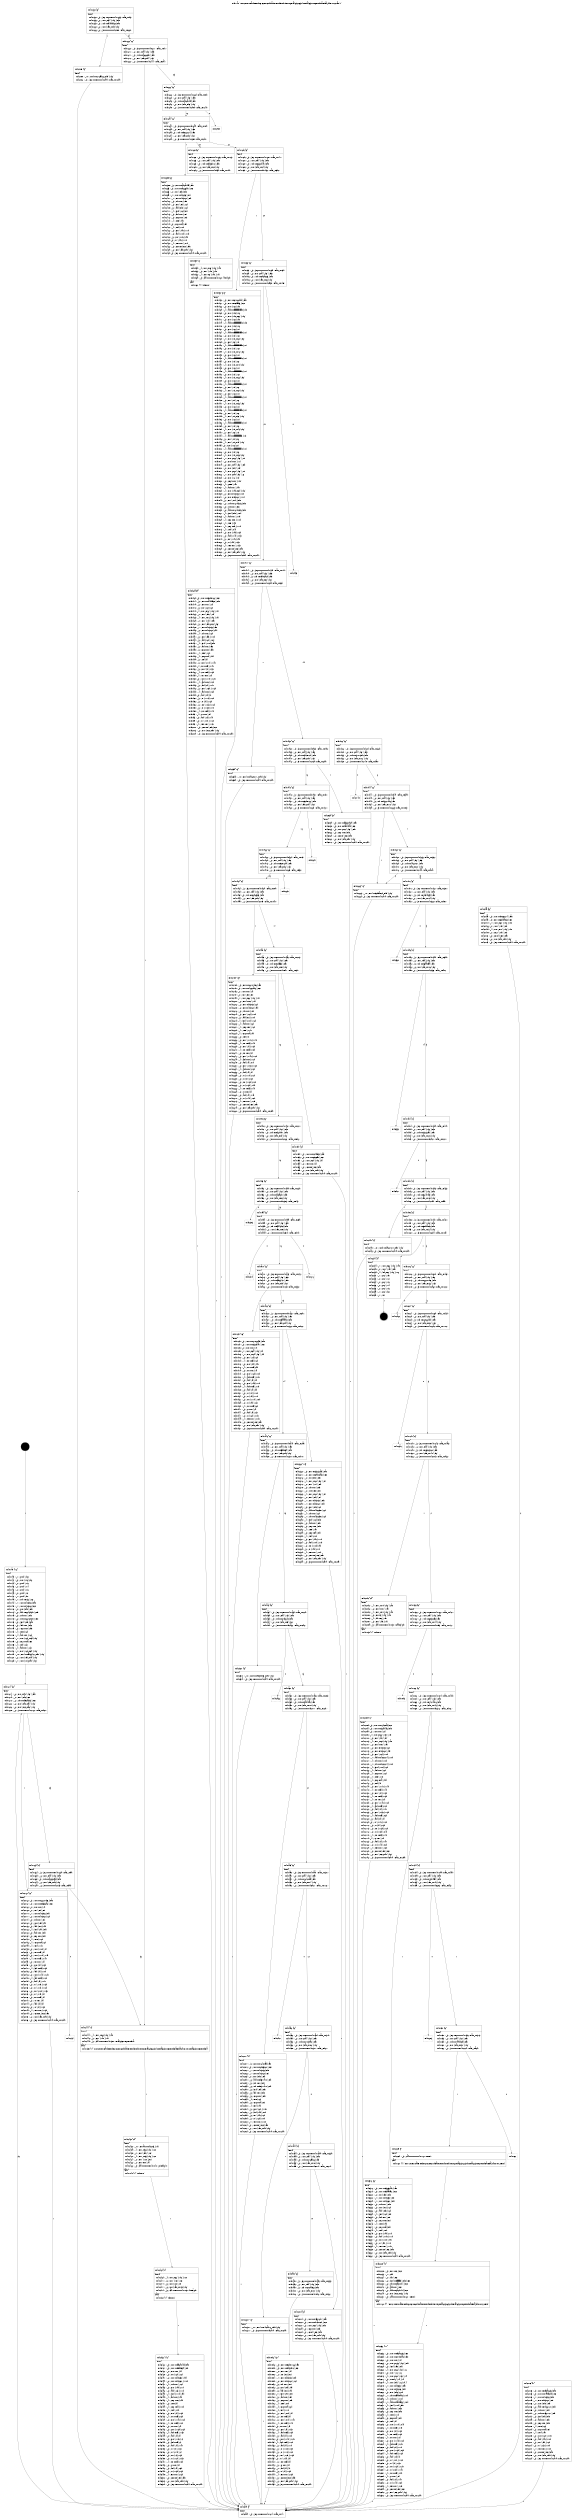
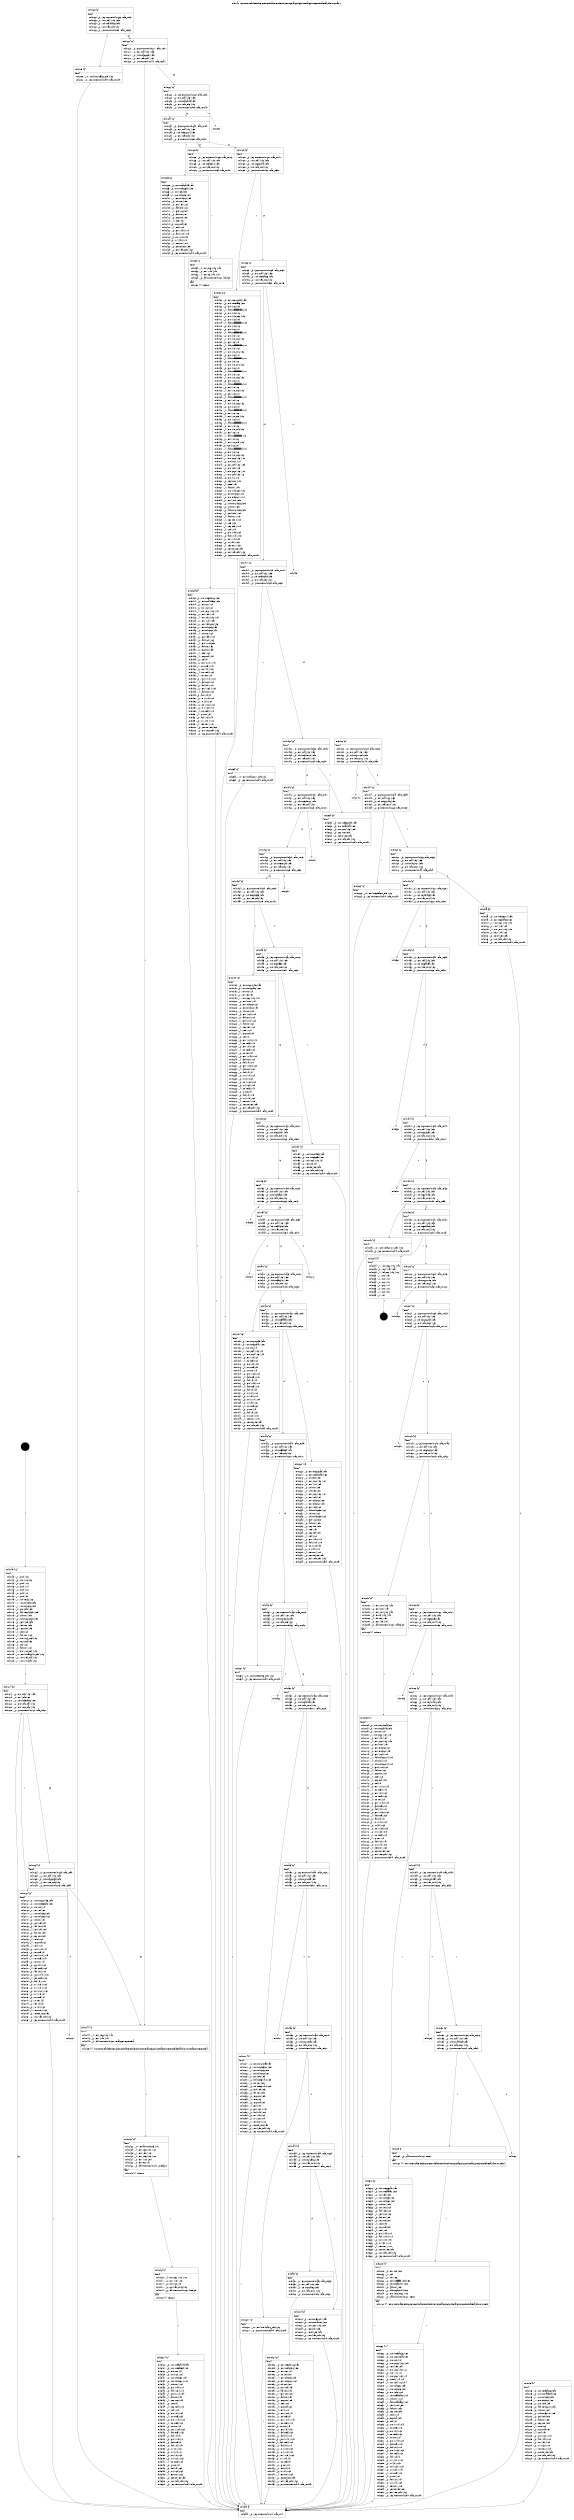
edge "0x401b60 [28]" -> "0x402885 [15]": now "0x401b60 [28]" -> "0x4021aa [36]"
